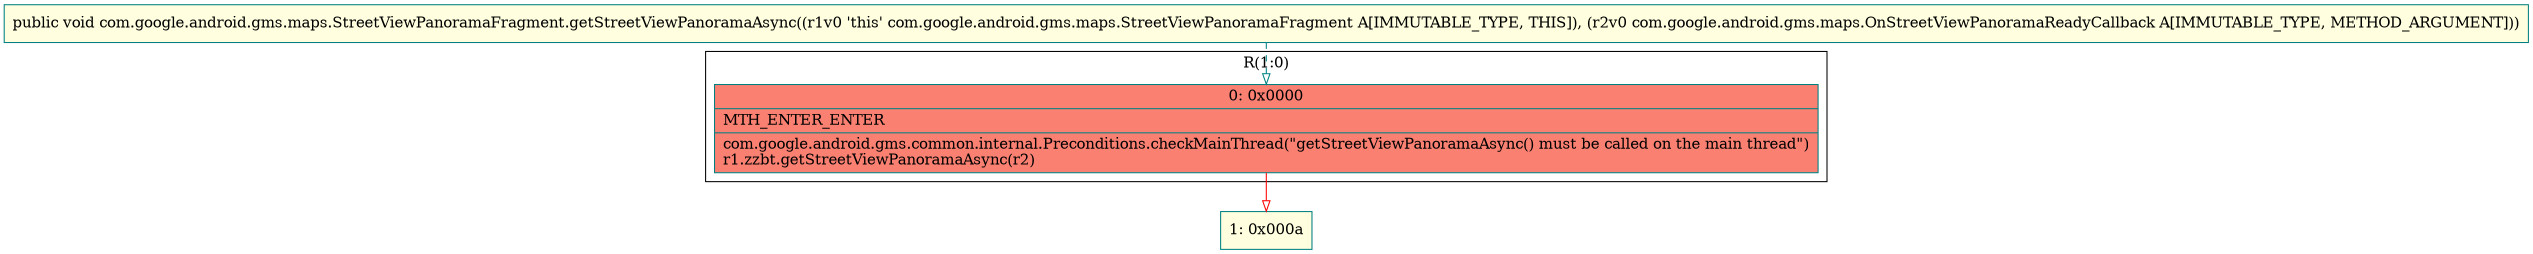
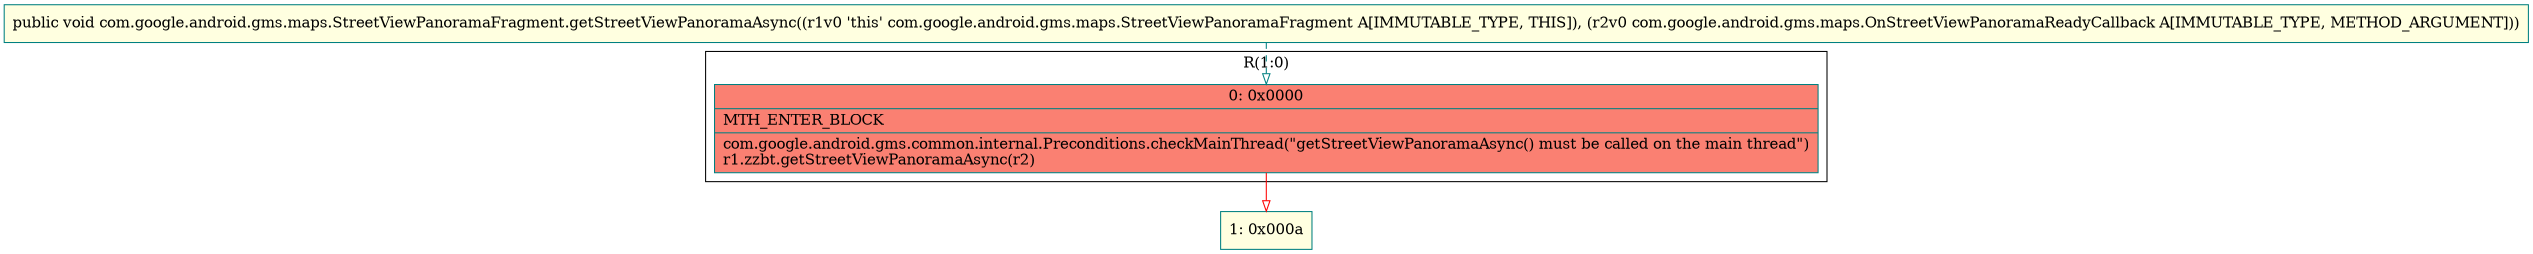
node "0: 0x0000": text "MTH_ENTER_ENTER" -> "MTH_ENTER_BLOCK"
